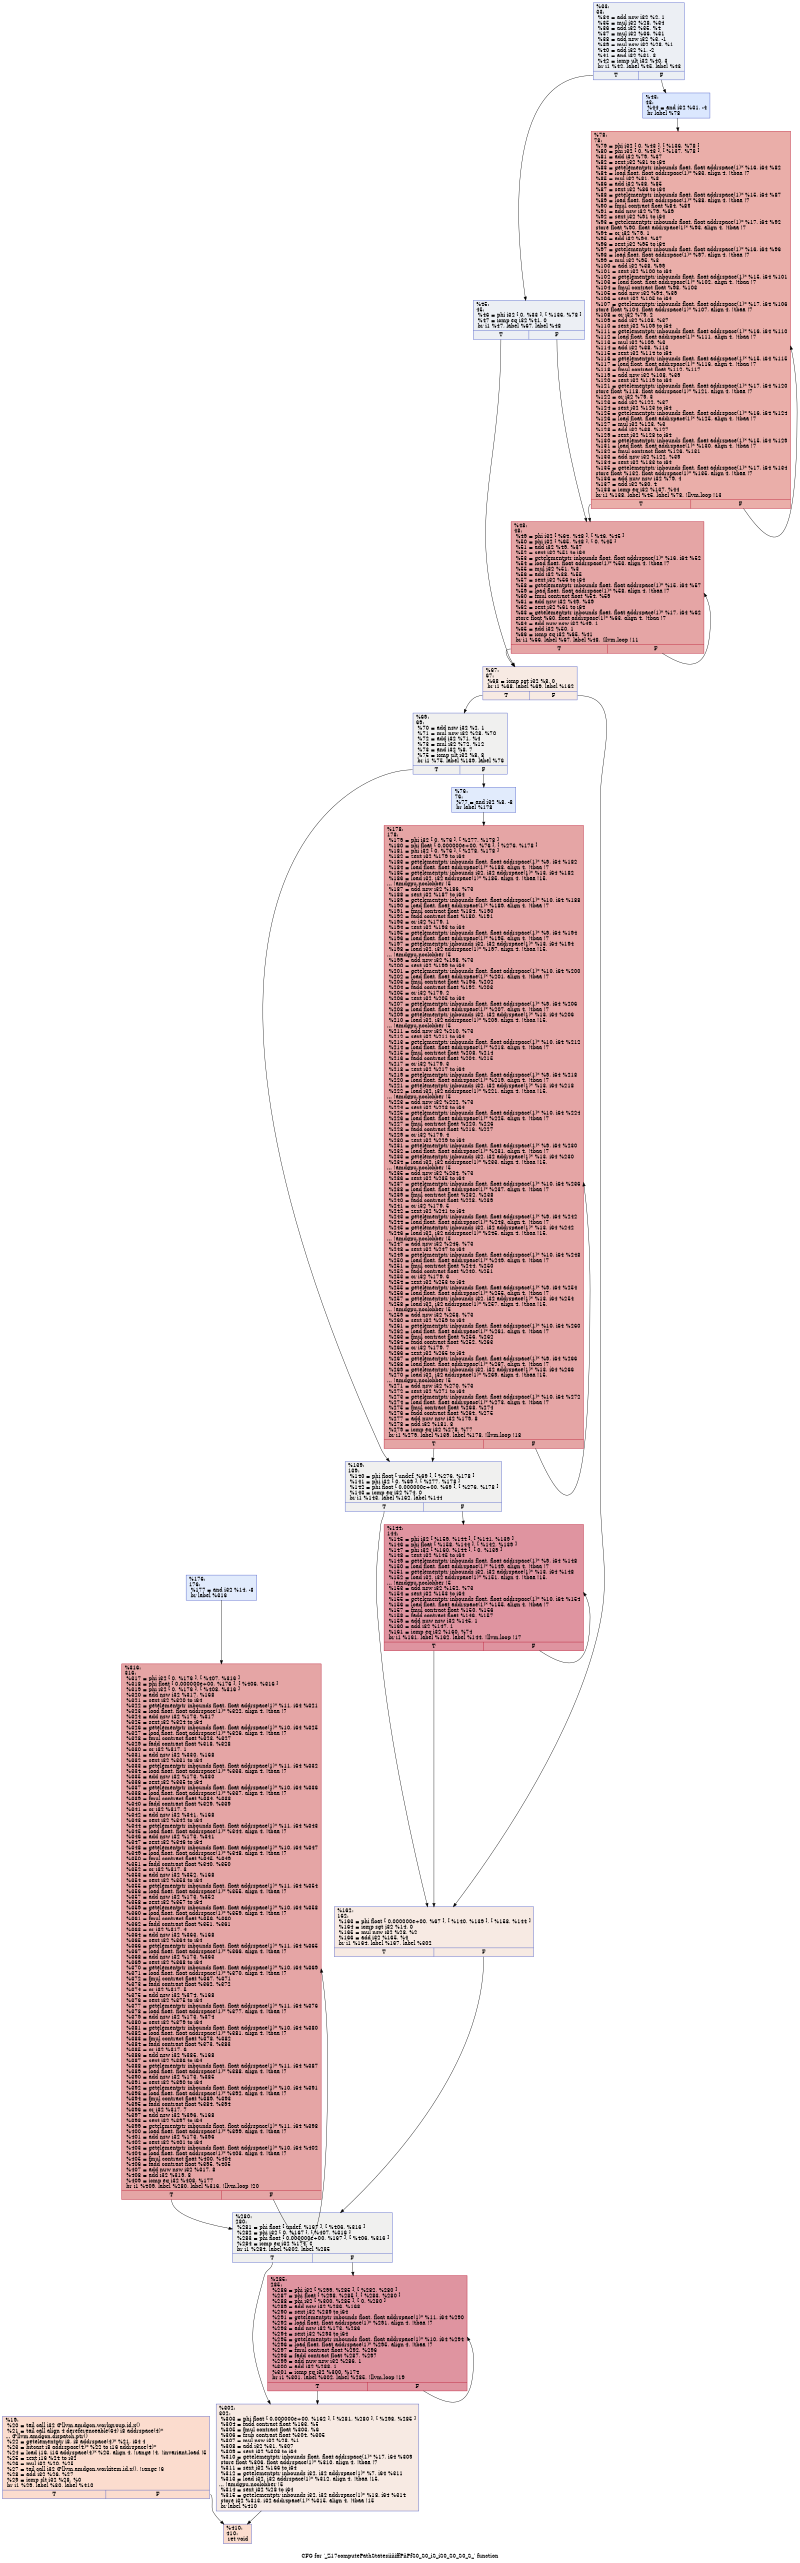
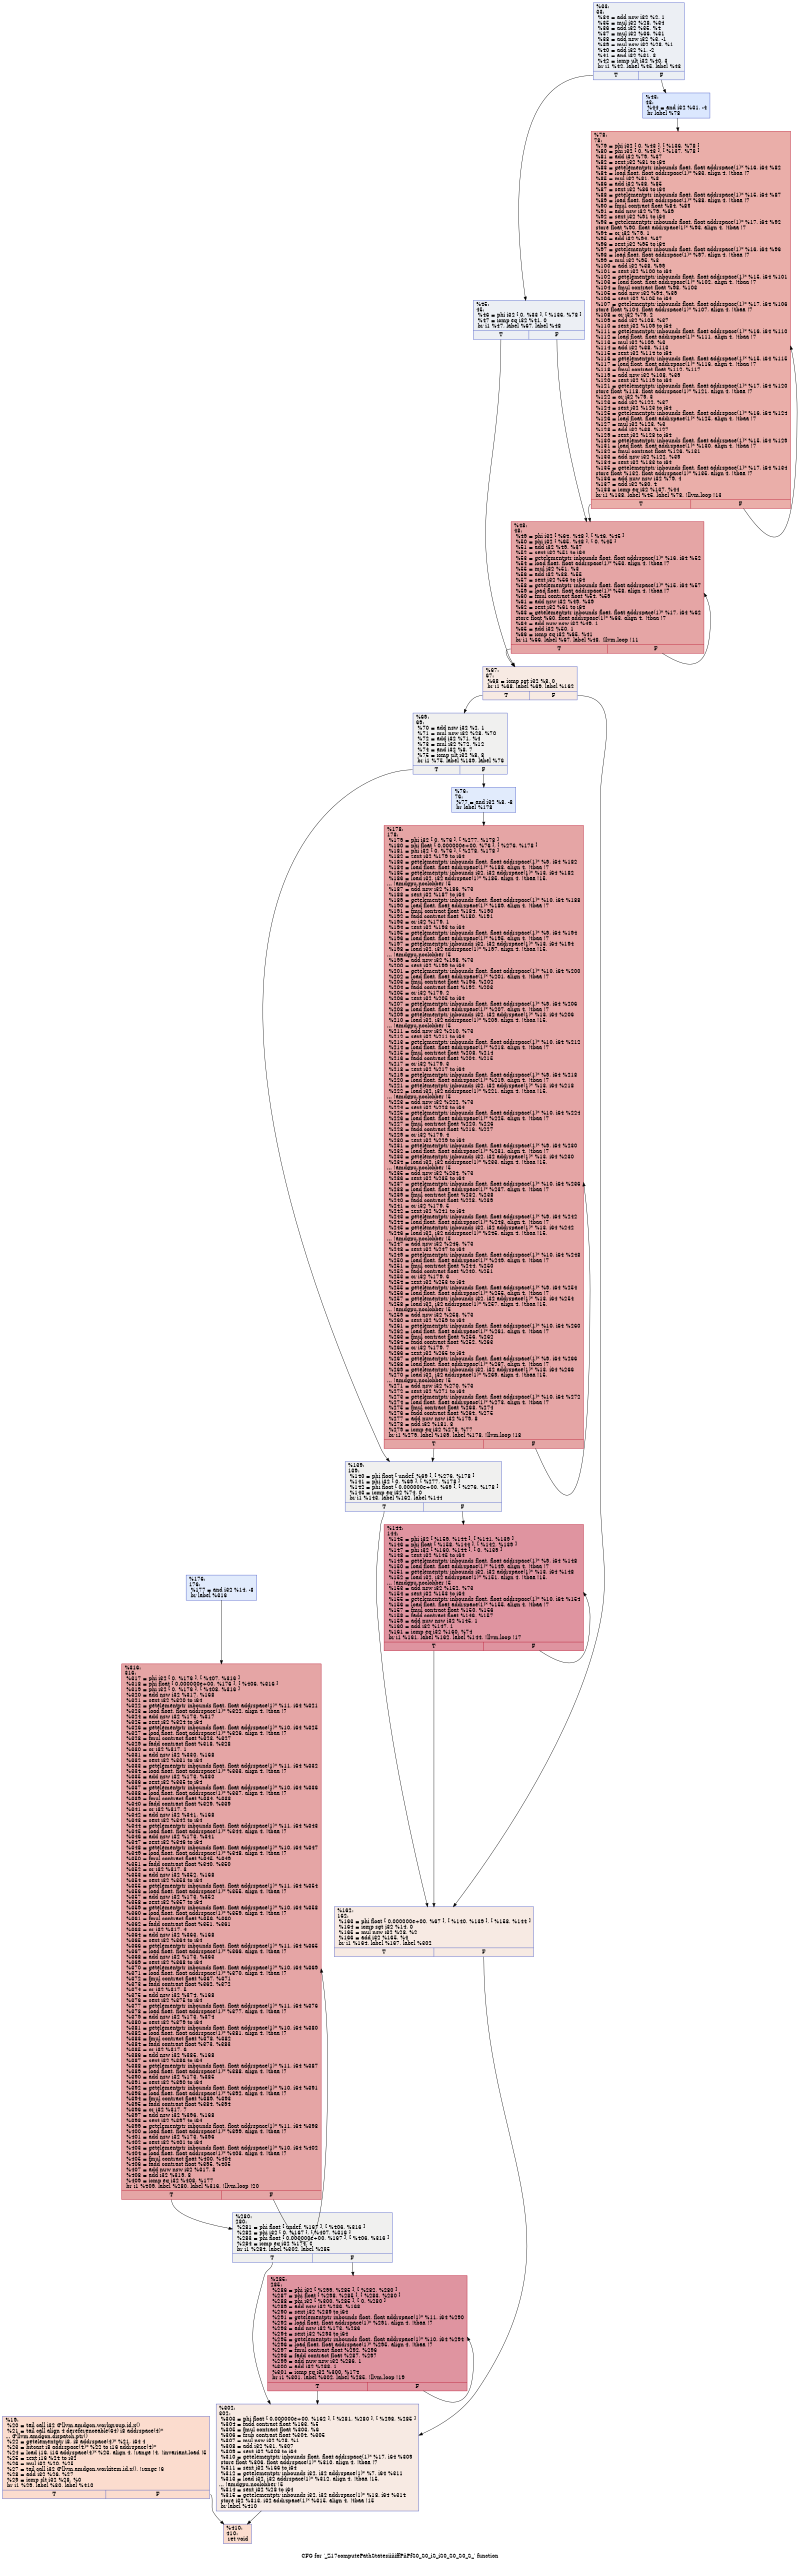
node "%69:": text "%73 = and i32 %8, 7" -> "%74 = and i32 %8, 7"
edge "%162:" -> "%280:": now "%162:" -> "%302:"
